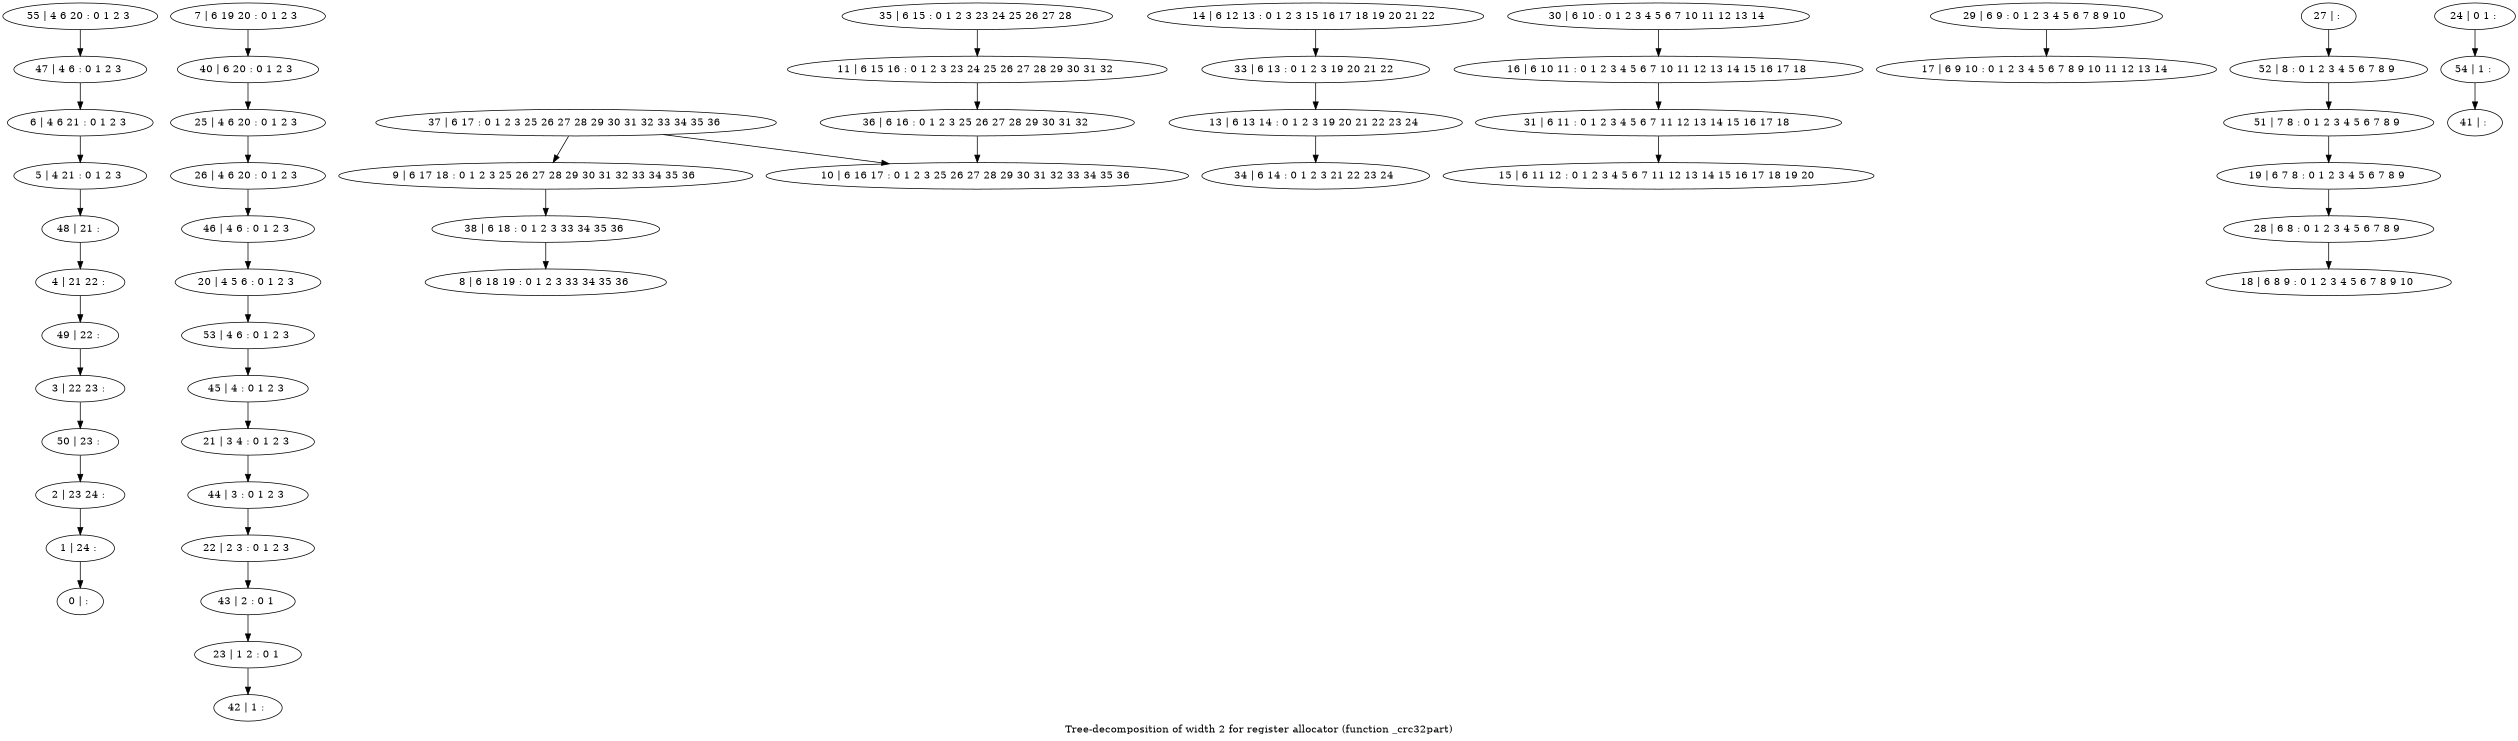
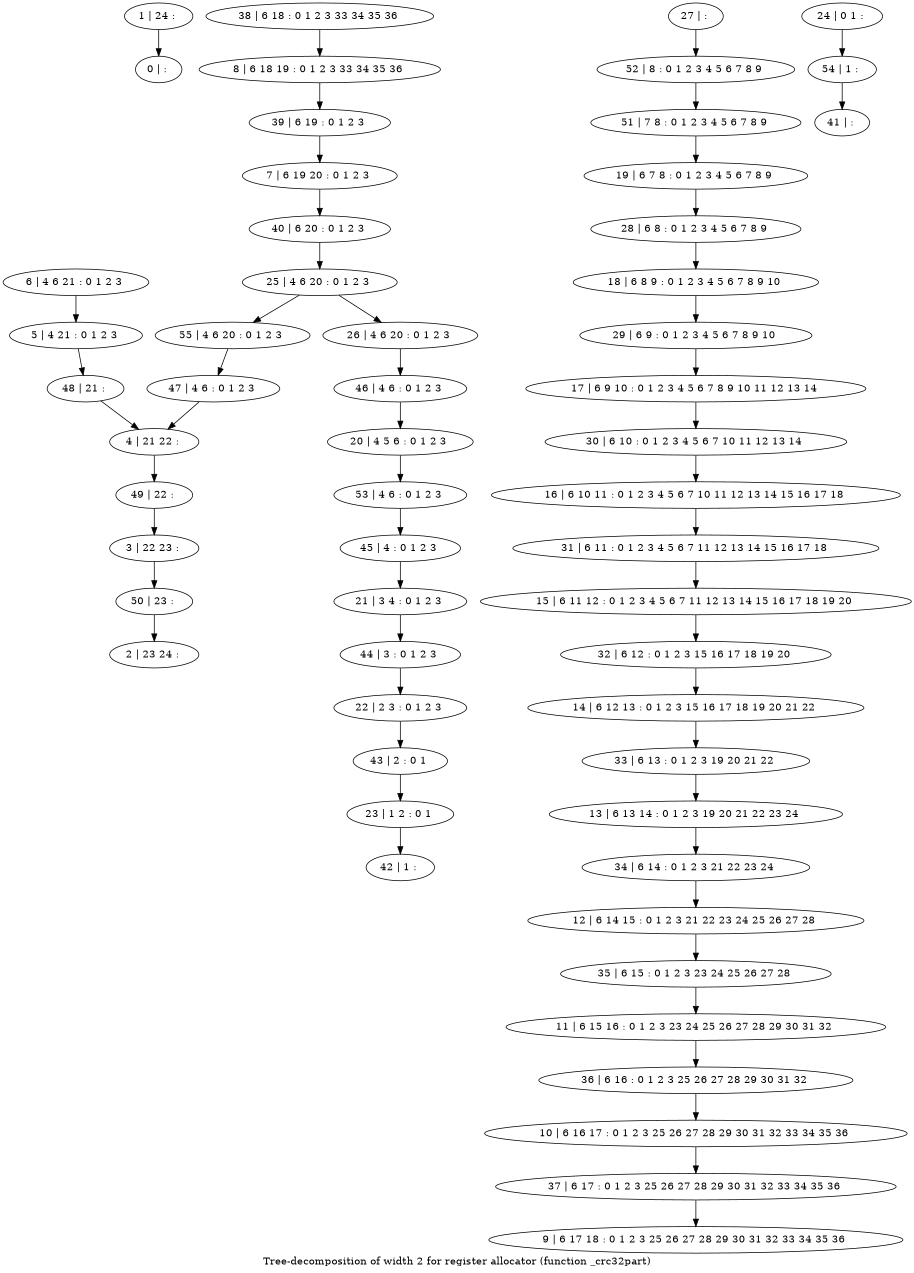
edge "47 | 4 6 : 0 1 2 3" -> "6 | 4 6 21 : 0 1 2 3": now "47 | 4 6 : 0 1 2 3" -> "4 | 21 22 :"
node "39 | 6 19 : 0 1 2 3": added
edge "37 | 6 17 : 0 1 2 3 25 26 27 28 29 30 31 32 33 34 35 36" -> "10 | 6 16 17 : 0 1 2 3 25 26 27 28 29 30 31 32 33 34 35 36": reversed
edge "9 | 6 17 18 : 0 1 2 3 25 26 27 28 29 30 31 32 33 34 35 36" -> "38 | 6 18 : 0 1 2 3 33 34 35 36": removed
edge "18 | 6 8 9 : 0 1 2 3 4 5 6 7 8 9 10" -> "29 | 6 9 : 0 1 2 3 4 5 6 7 8 9 10": added
edge "25 | 4 6 20 : 0 1 2 3" -> "55 | 4 6 20 : 0 1 2 3": added
edge "17 | 6 9 10 : 0 1 2 3 4 5 6 7 8 9 10 11 12 13 14" -> "30 | 6 10 : 0 1 2 3 4 5 6 7 10 11 12 13 14": added
edge "2 | 23 24 :" -> "1 | 24 :": removed
node "32 | 6 12 : 0 1 2 3 15 16 17 18 19 20": added
node "12 | 6 14 15 : 0 1 2 3 21 22 23 24 25 26 27 28": added
